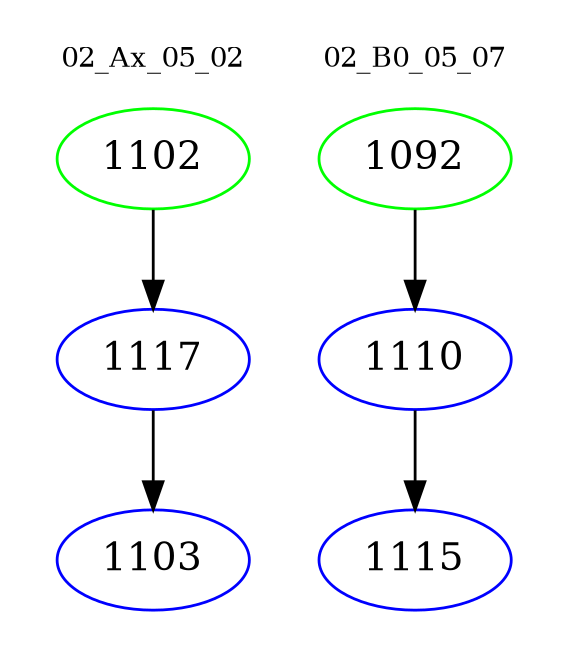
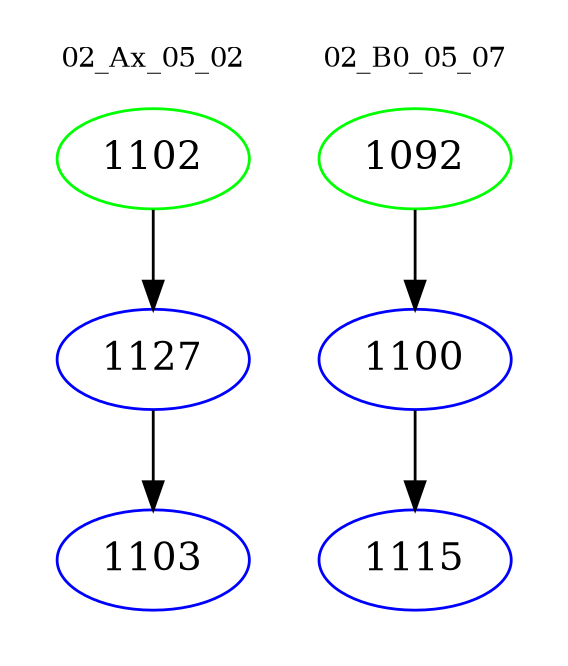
node "1117": label "1117" -> "1127"
node "1110": label "1110" -> "1100"
